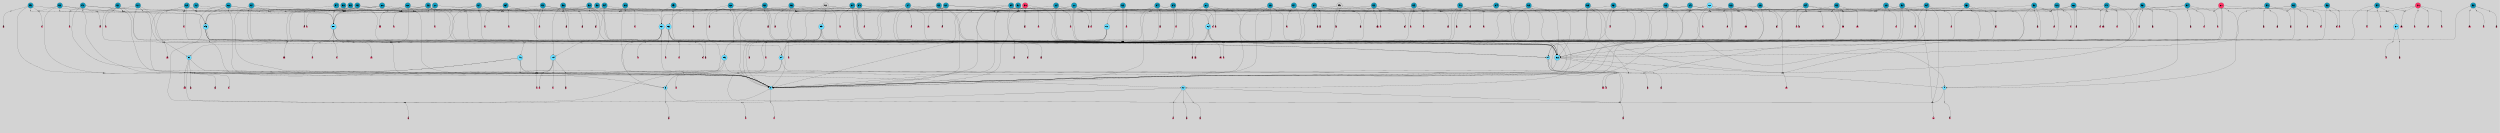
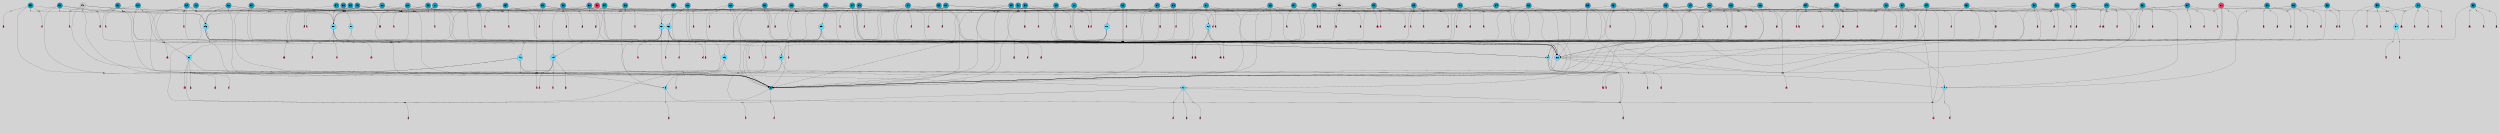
node "T430": fillcolor #1199bb -> #cccccc
node "T580": fillcolor #1199bb -> #ff3366
node "T622": added
node "T616": fillcolor #cccccc -> #1199bb
node "T508": fillcolor #ff3366 -> #1199bb
node "T610": fillcolor #66ddff -> #1199bb
node "T318": fillcolor #ff3366 -> #1199bb
node "T11": added
node "T7": fillcolor #66ddff -> #1199bb
